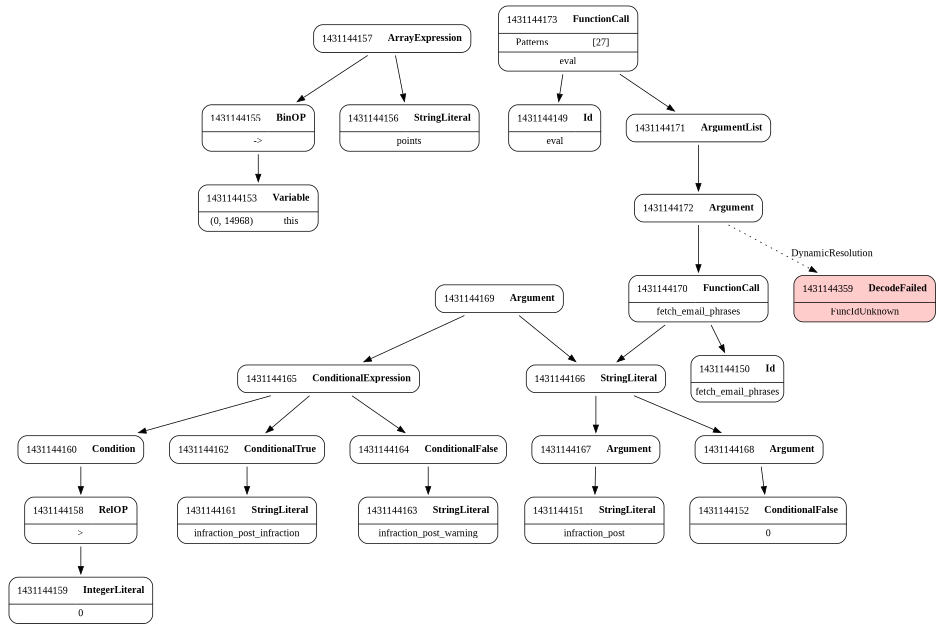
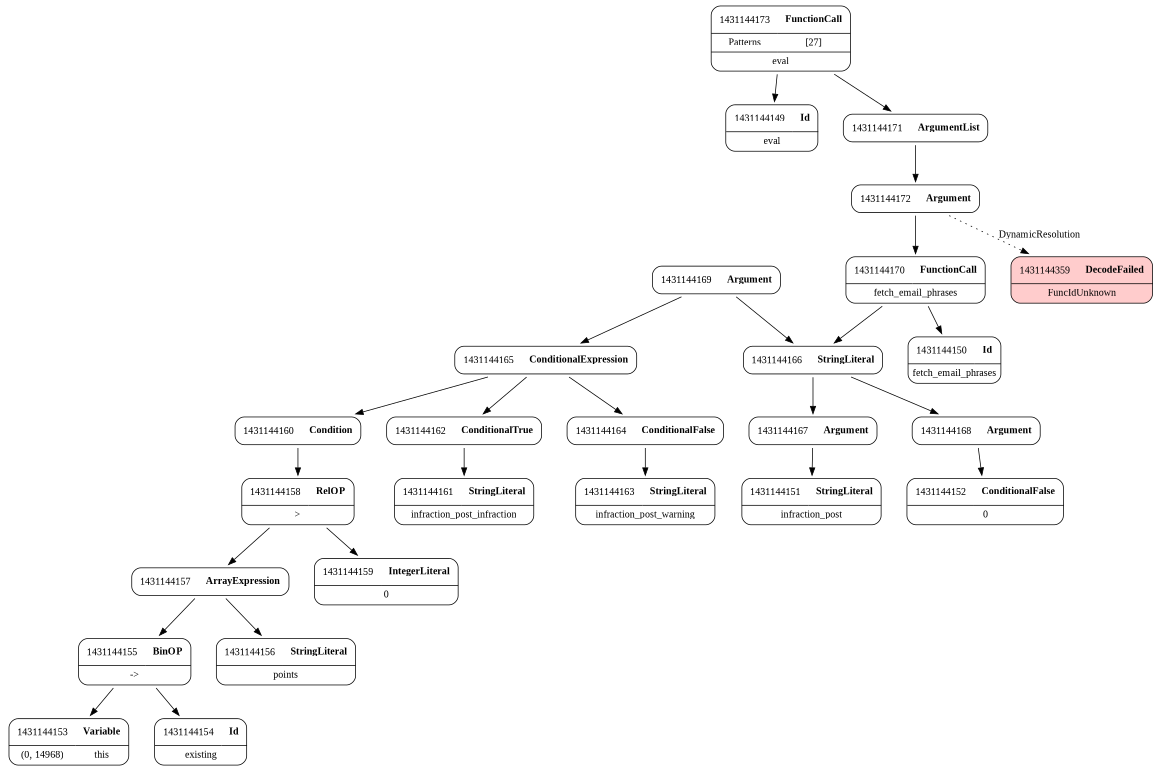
edge "1431144158" -> "1431144157": added
node "1431144154": added
